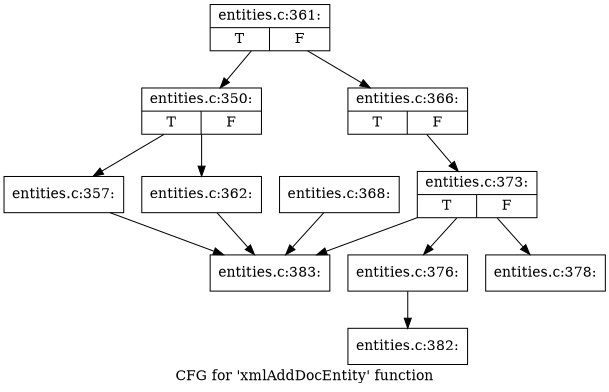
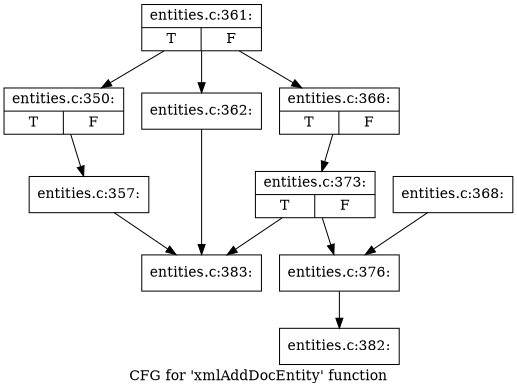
edge "entities.c:350:" -> "entities.c:362:": now "entities.c:361:" -> "entities.c:362:"
edge "entities.c:368:" -> "entities.c:383:": now "entities.c:368:" -> "entities.c:376:"
node "entities.c:378:": removed
